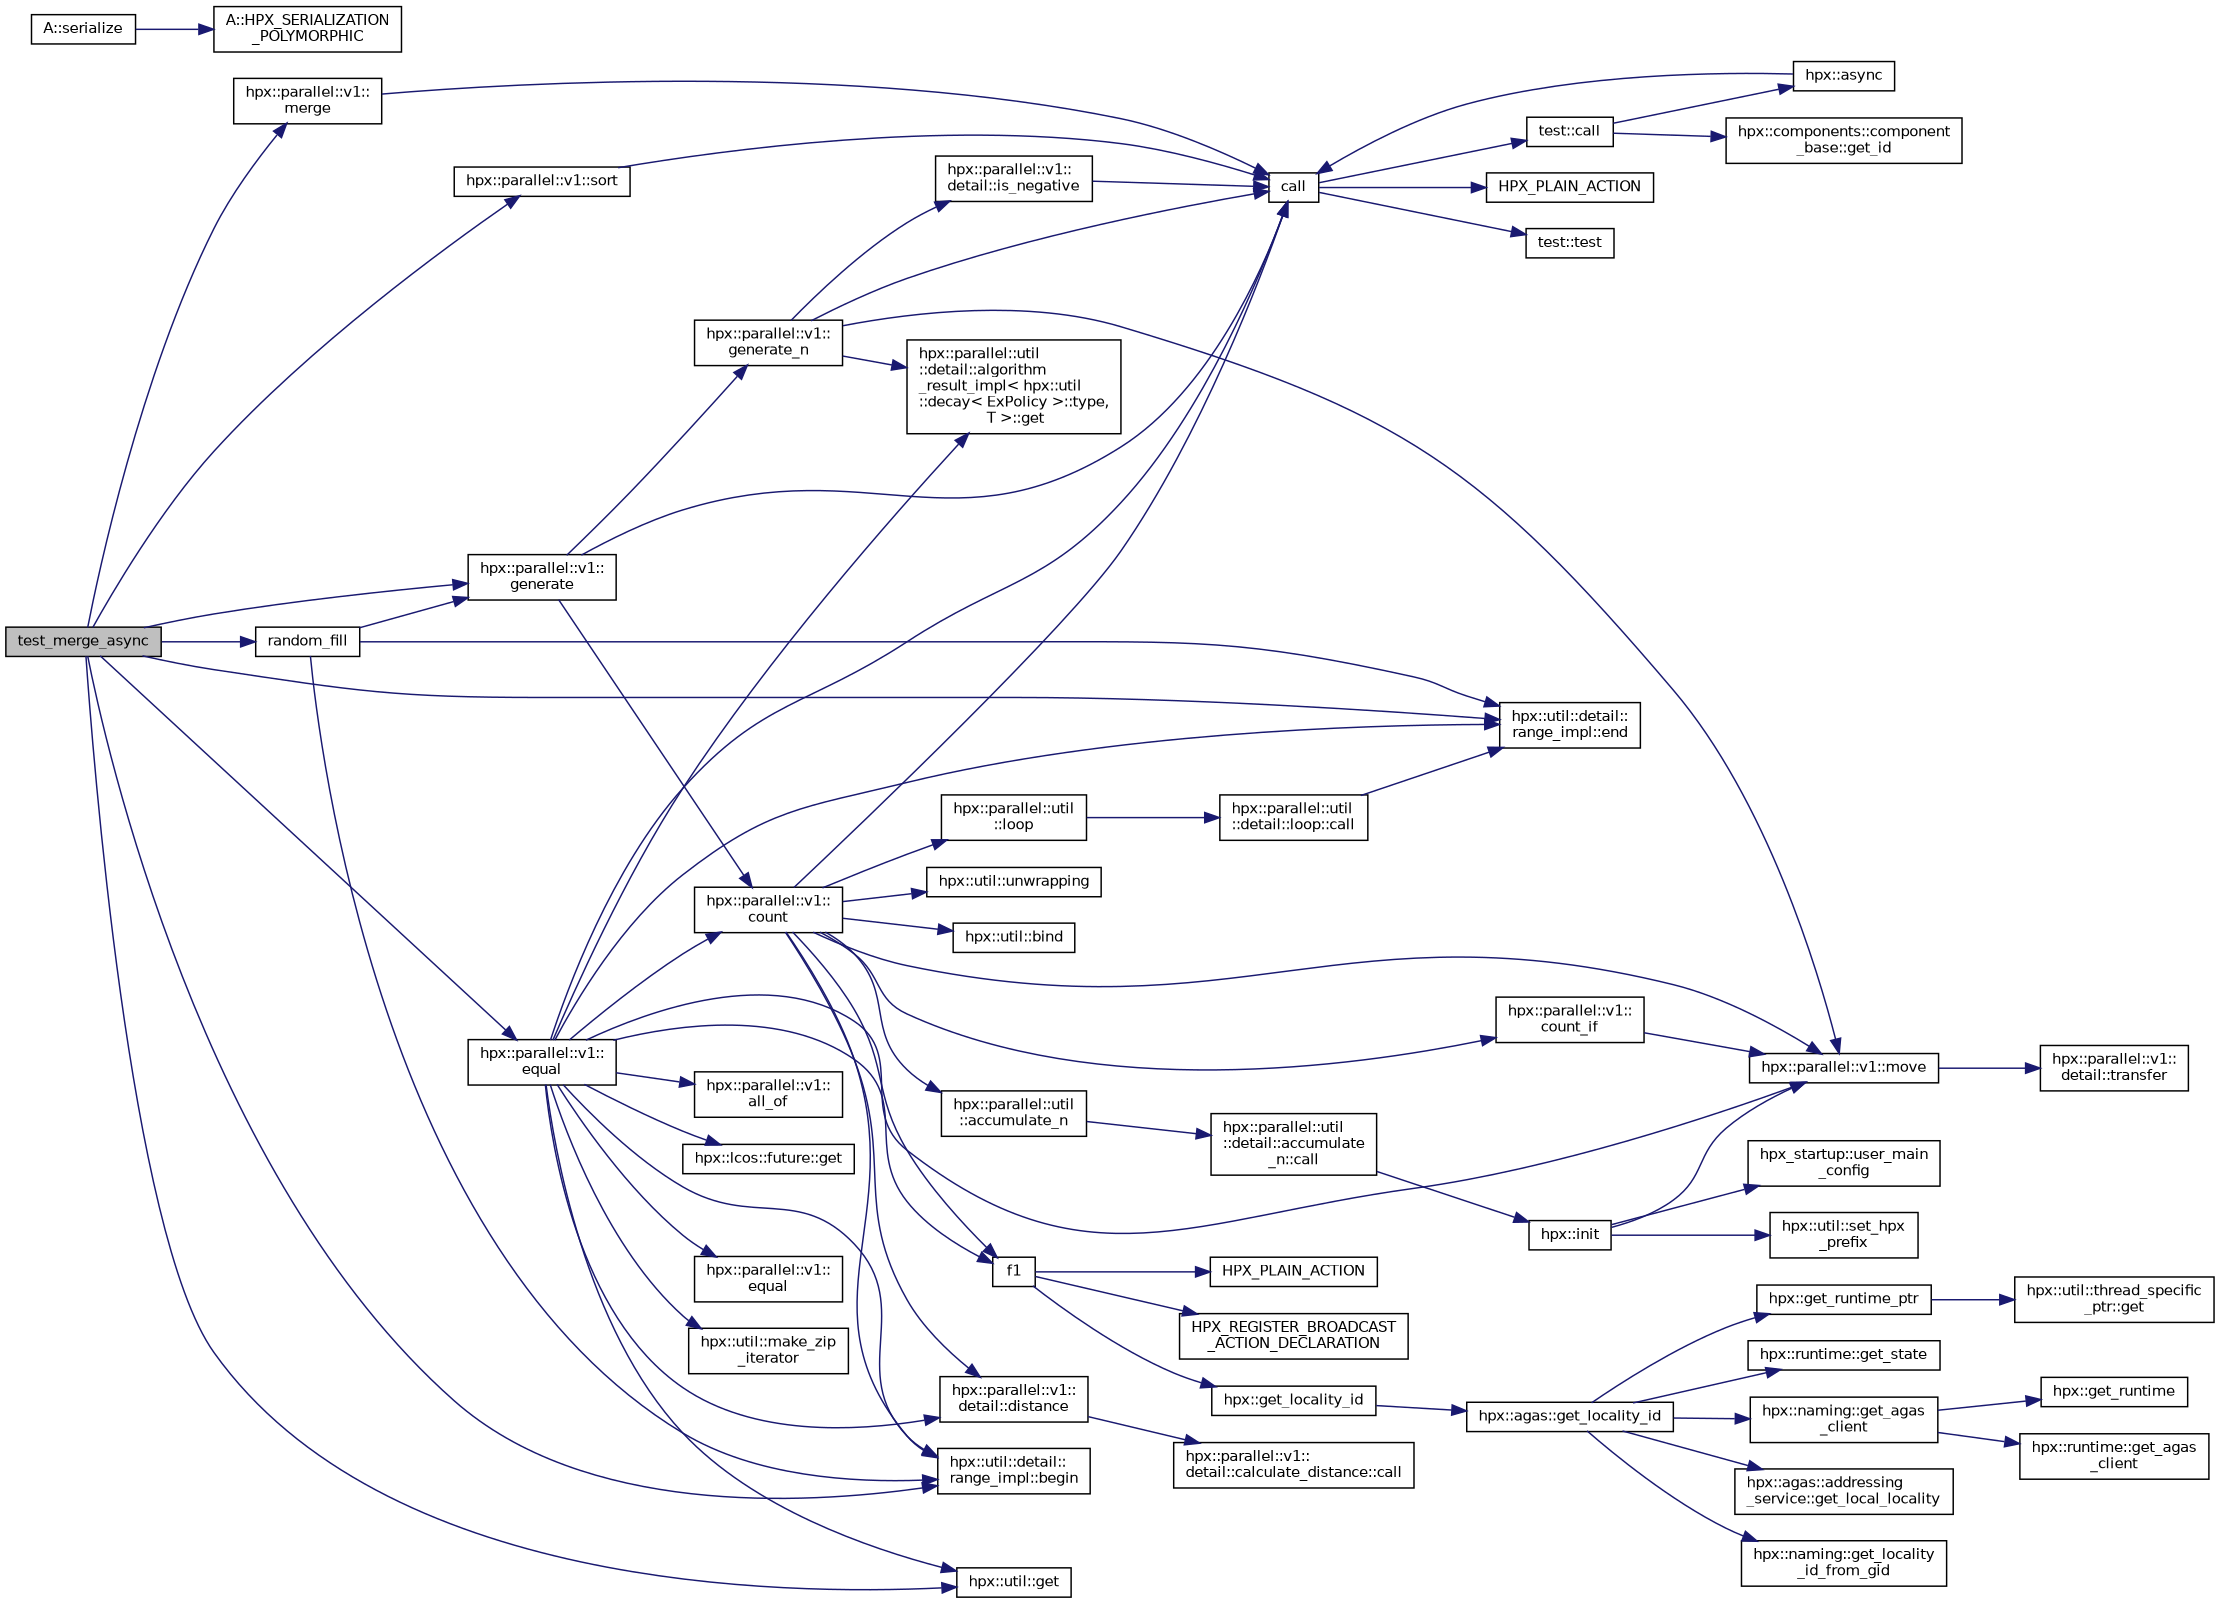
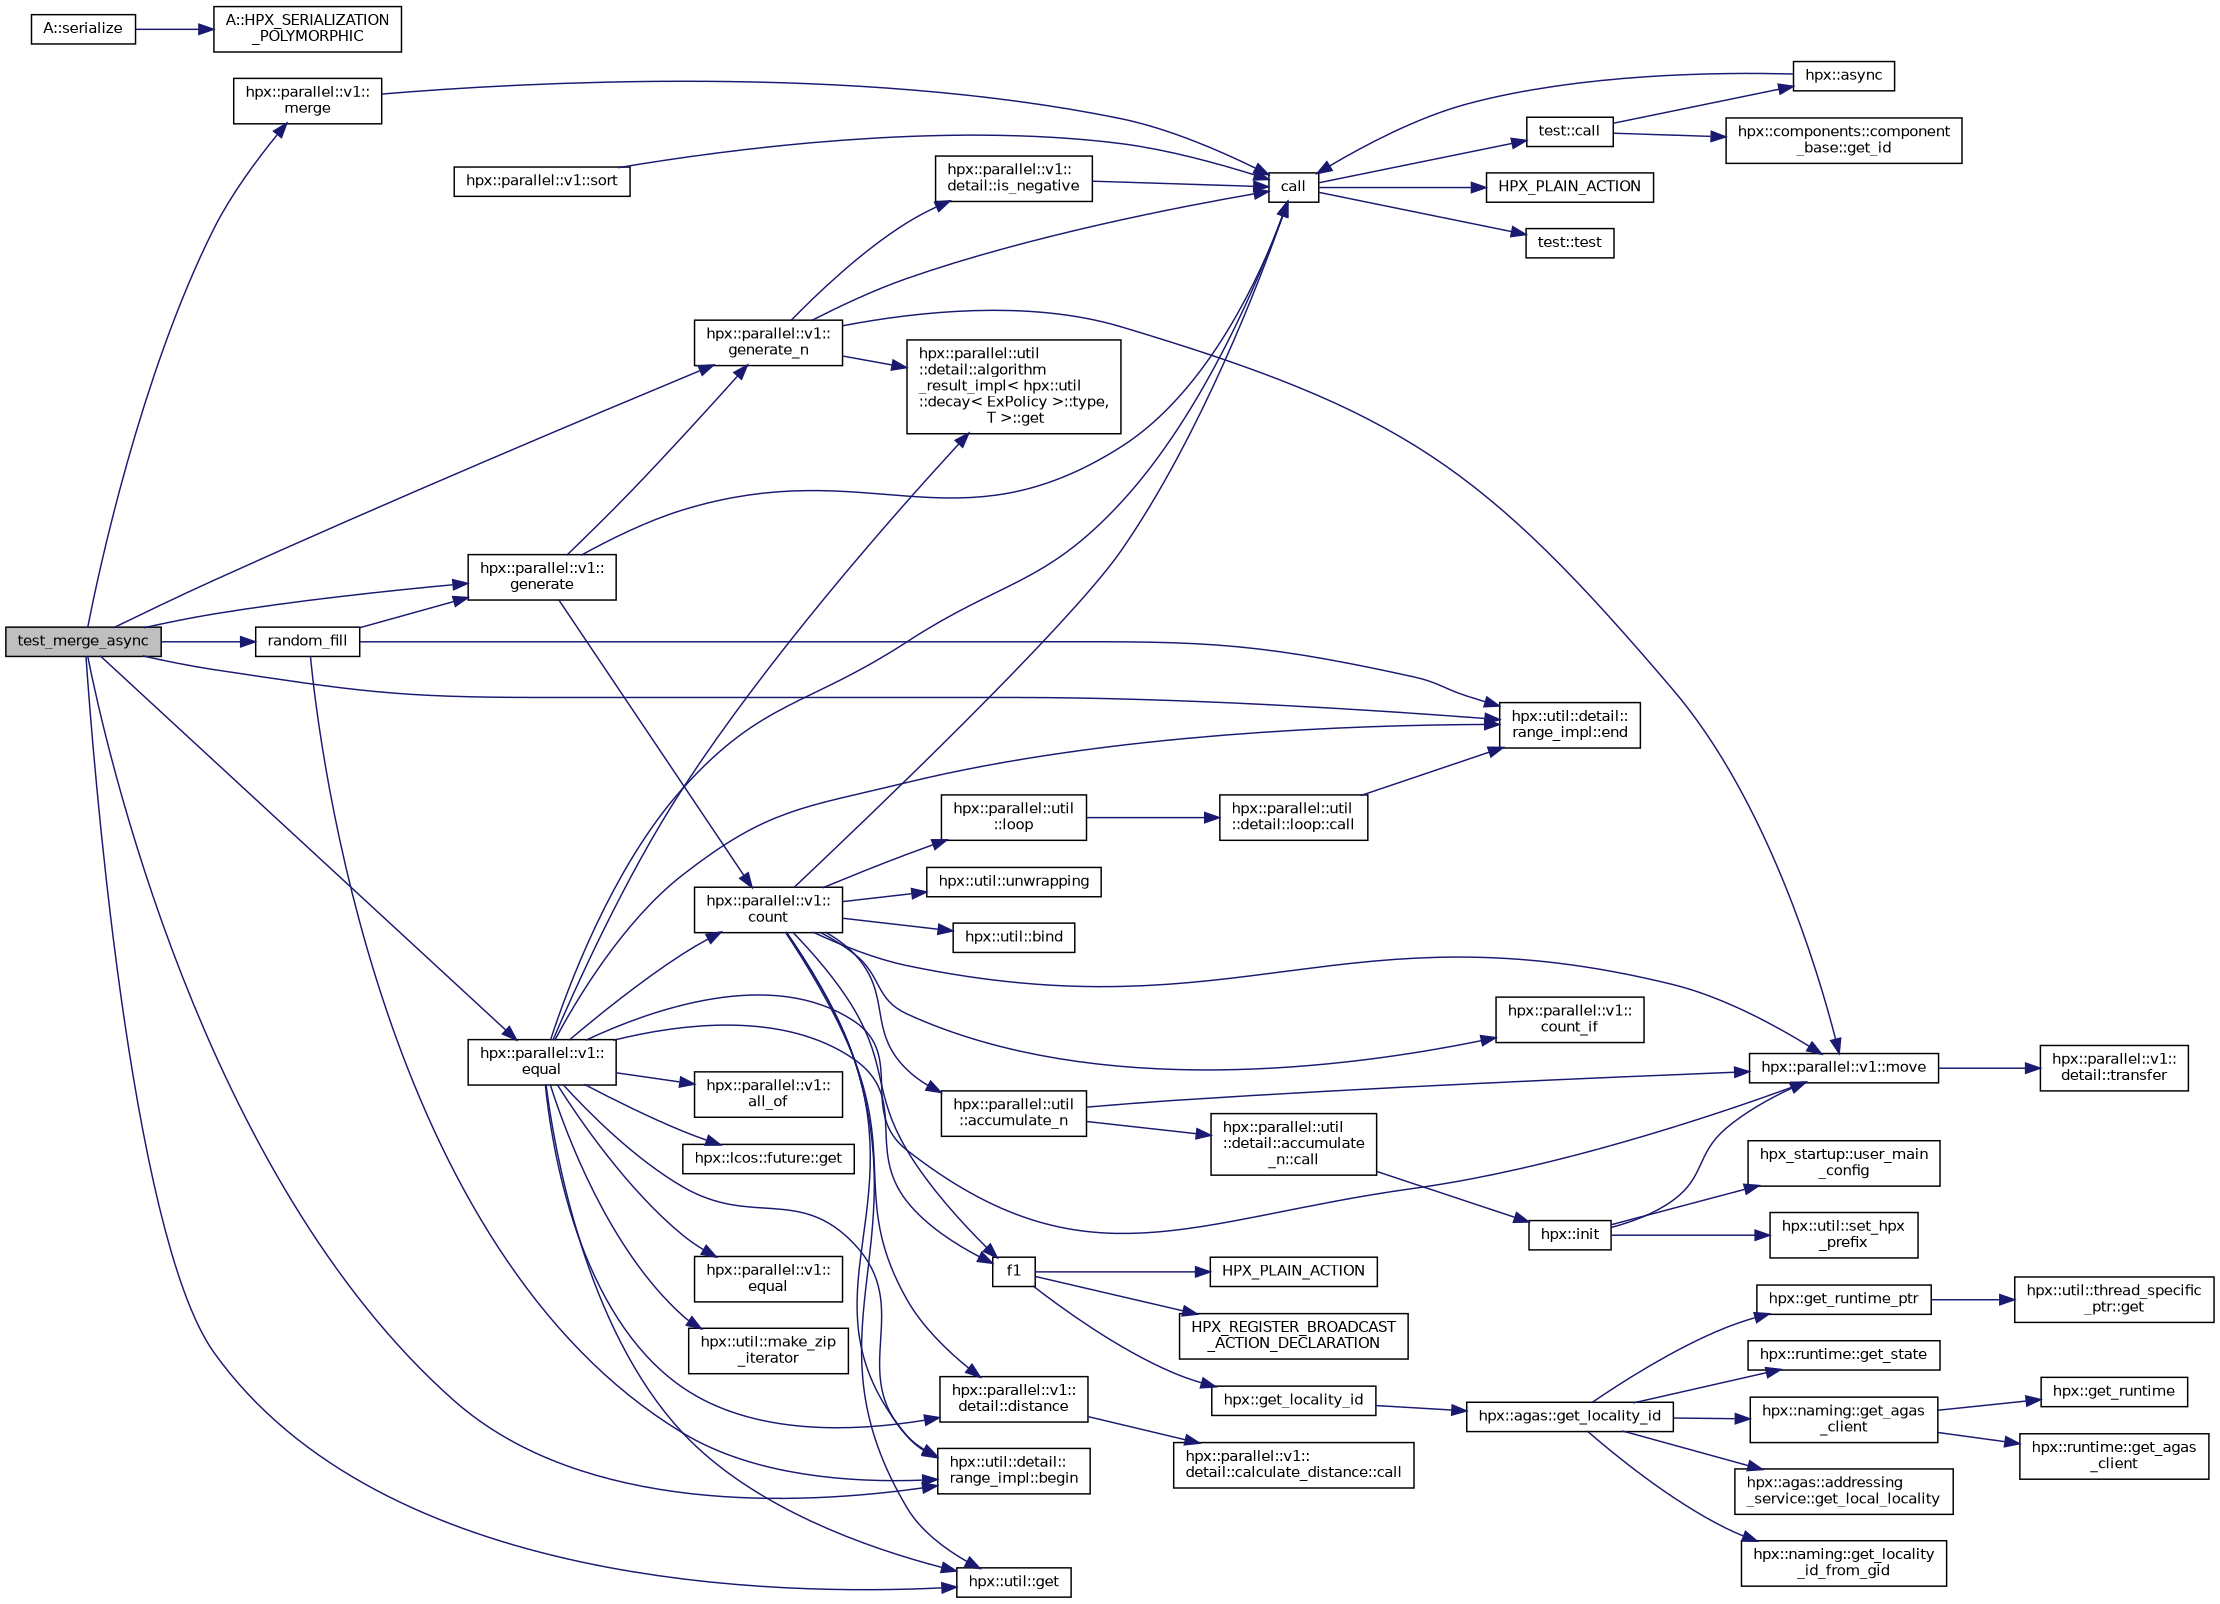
edge "test_merge_async" -> "hpx::parallel::v1::sort": now "test_merge_async" -> "hpx::parallel::v1:: generate_n"
edge "hpx::parallel::v1:: count_if" -> "hpx::parallel::v1::move": now "hpx::parallel::util ::accumulate_n" -> "hpx::parallel::v1::move"
edge "hpx::parallel::v1:: count" -> "hpx::util::get": added
